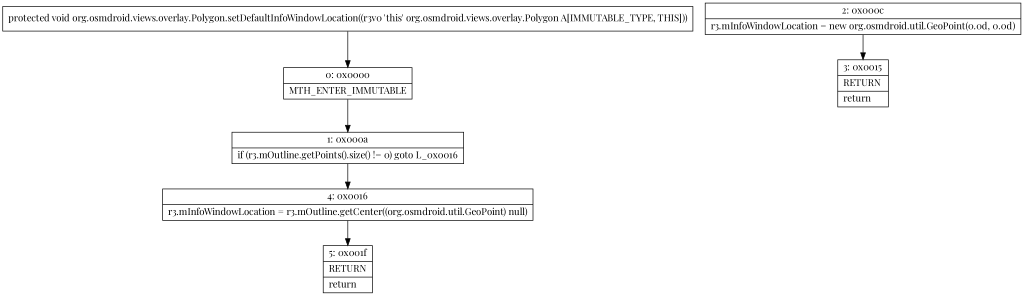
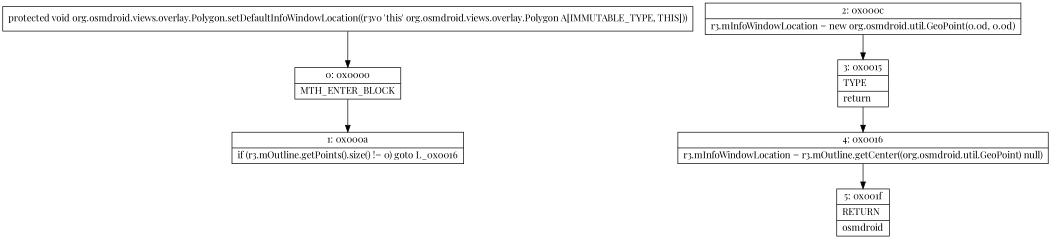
node "3: 0x0015": text "RETURN" -> "TYPE"
node "0: 0x0000": text "MTH_ENTER_IMMUTABLE" -> "MTH_ENTER_BLOCK"
edge "1: 0x000a" -> "4: 0x0016": now "3: 0x0015" -> "4: 0x0016"
node "5: 0x001f": text "return" -> "osmdroid"
